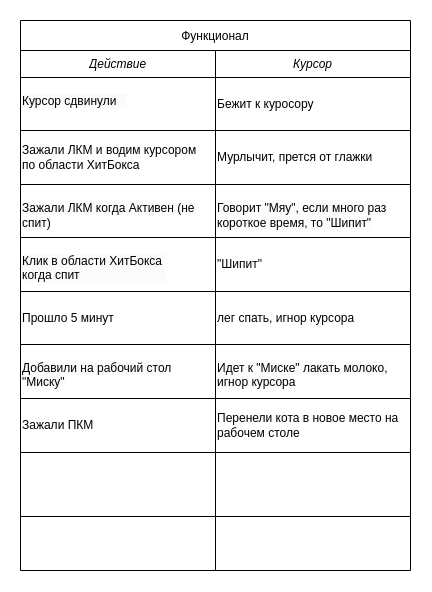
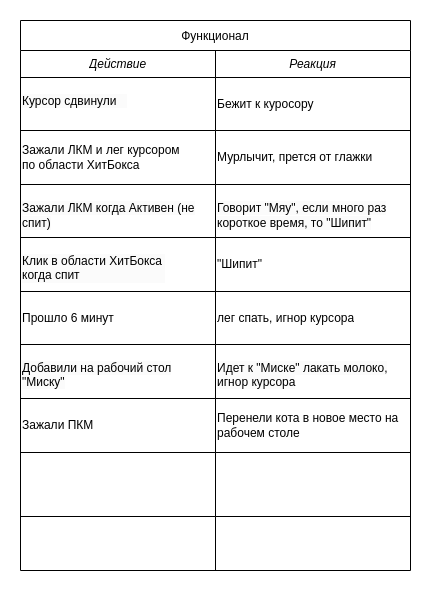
node "Курсор": label "Курсор" -> "Реакция"
node "Зажали ЛКМ и водим курсором по области ХитБокса": label "Зажали ЛКМ и водим курсором по области ХитБокса" -> "Зажали ЛКМ и лег курсором по области ХитБокса"
node "Прошло 5 минут": label "Прошло 5 минут" -> "Прошло 6 минут"
